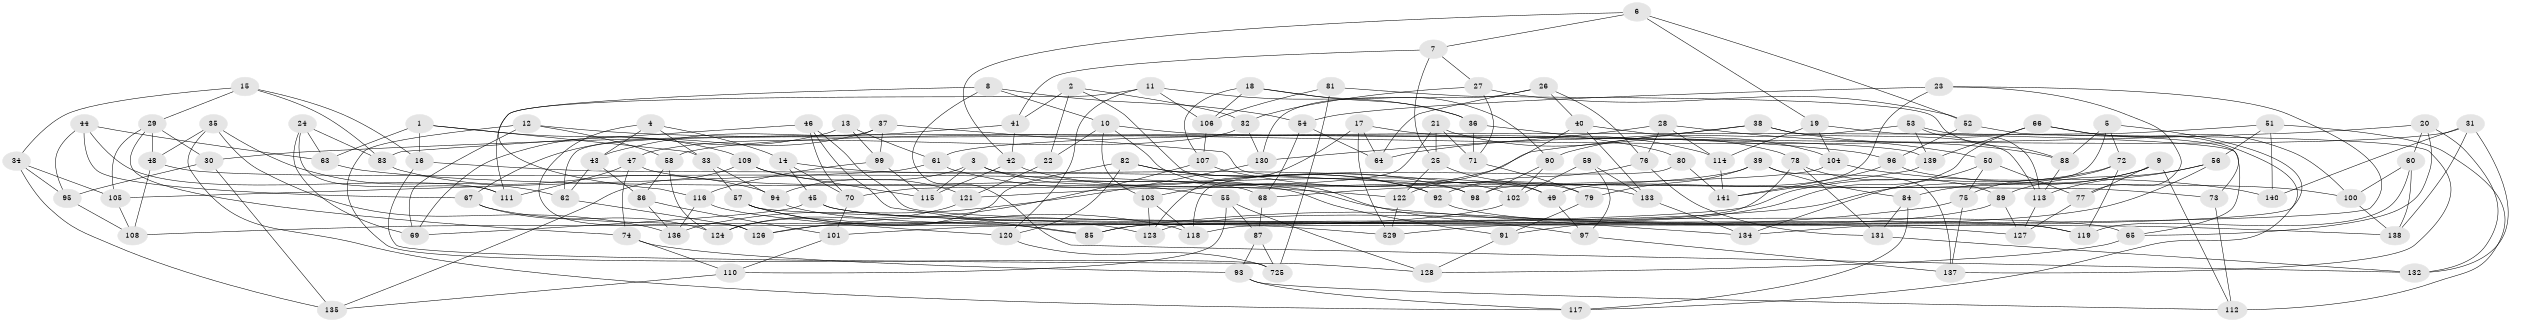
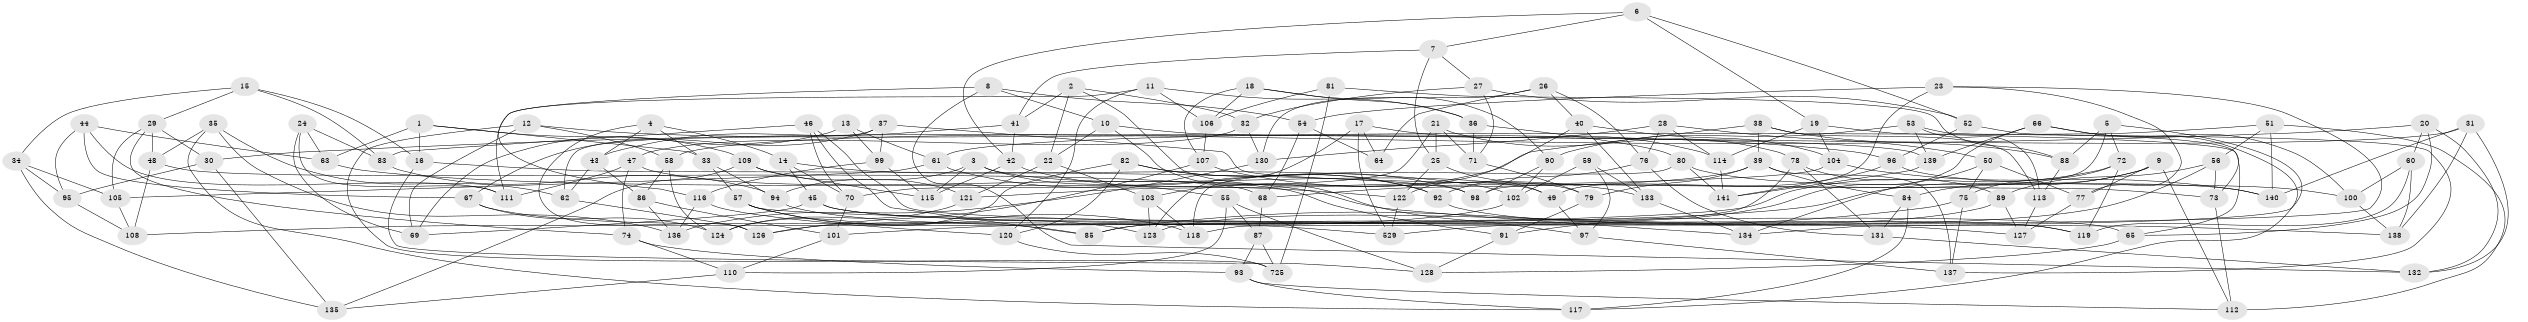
edge "38" -- "64": now "38" -- "39"
edge "10" -- "103": now "22" -- "103"
edge "56" -- "113": now "56" -- "73"
edge "80" -- "140": added
